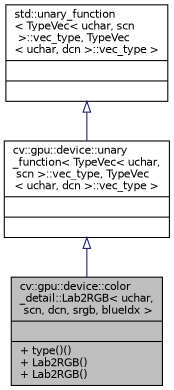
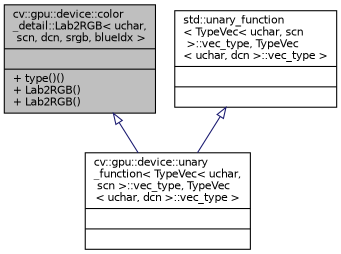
edge "cv::gpu::device::color" -> "cv::gpu::device::unary": reversed
